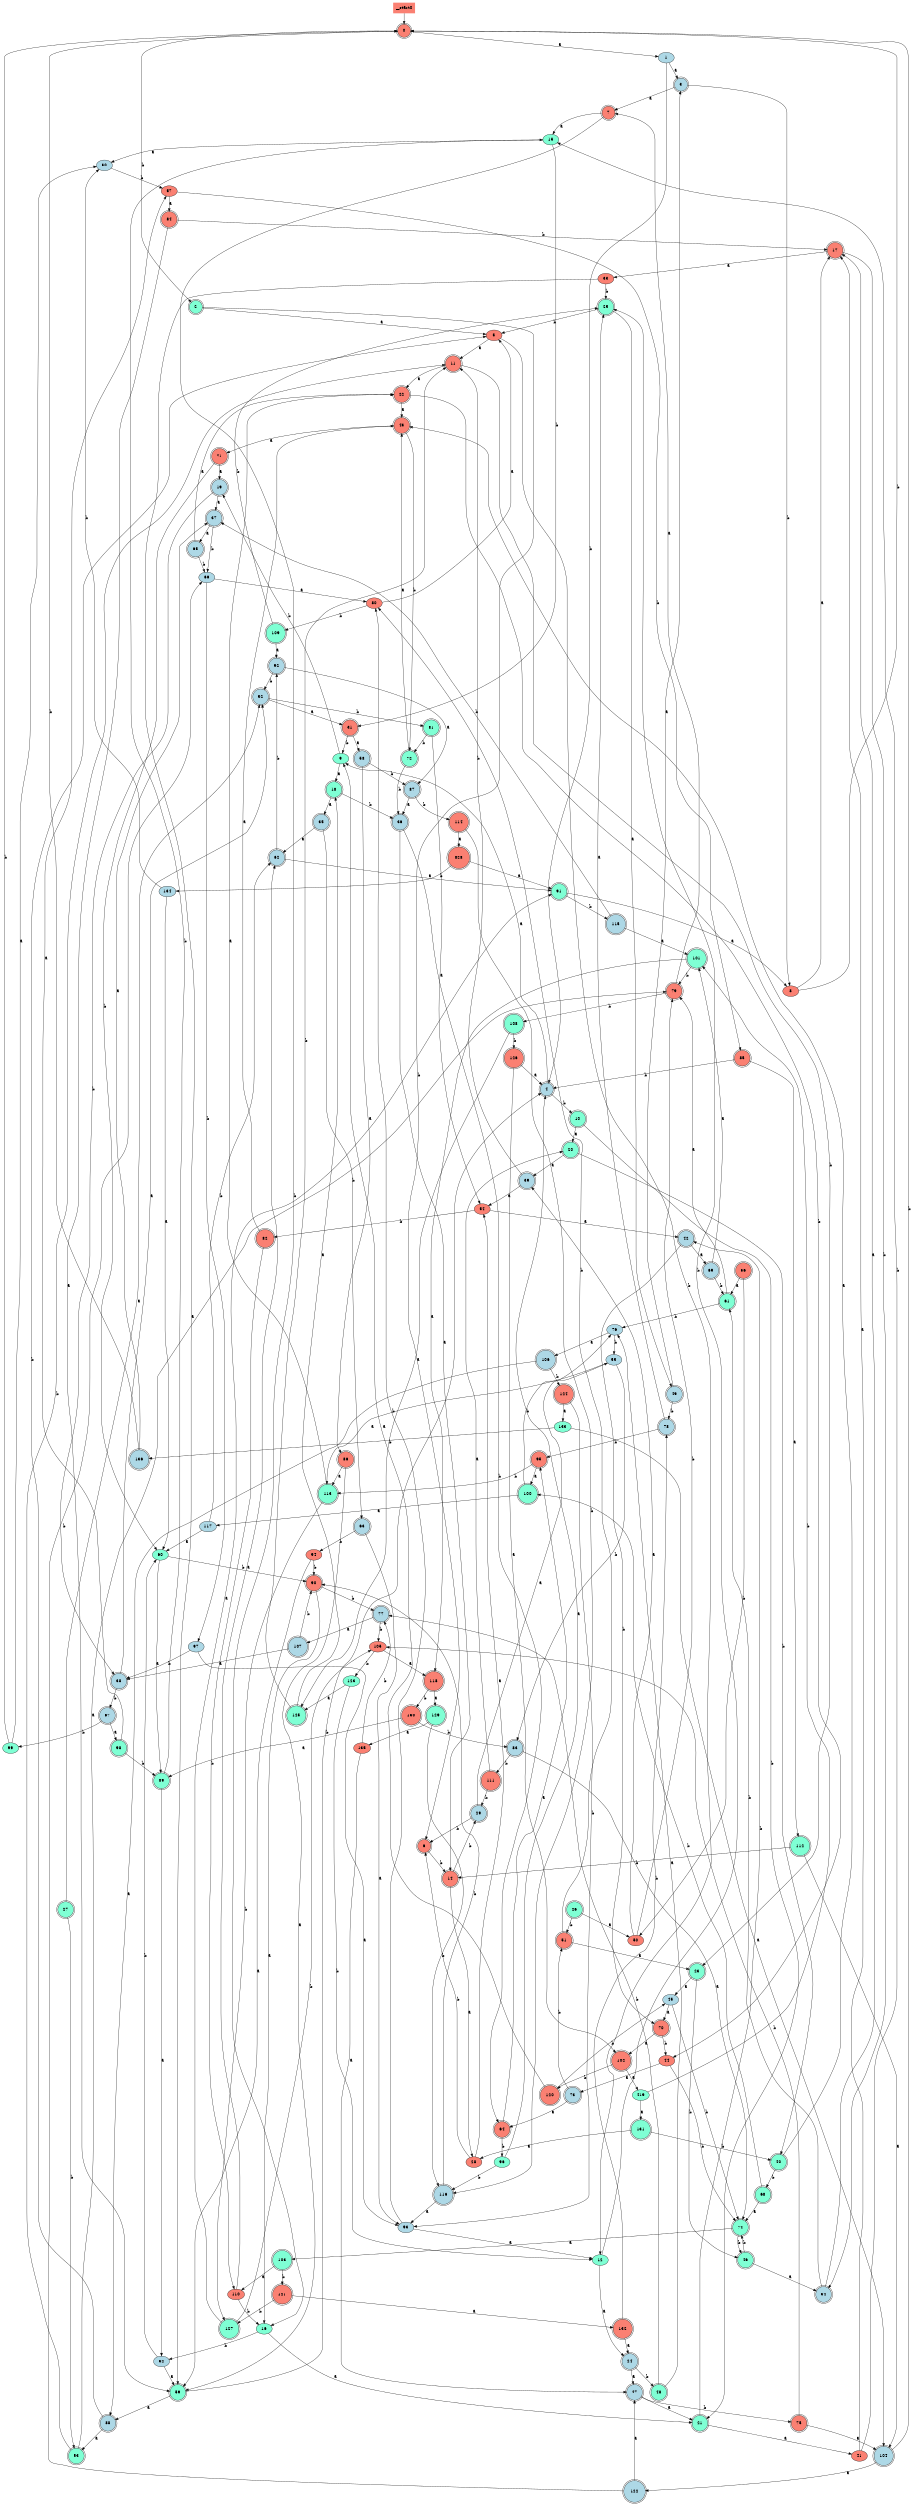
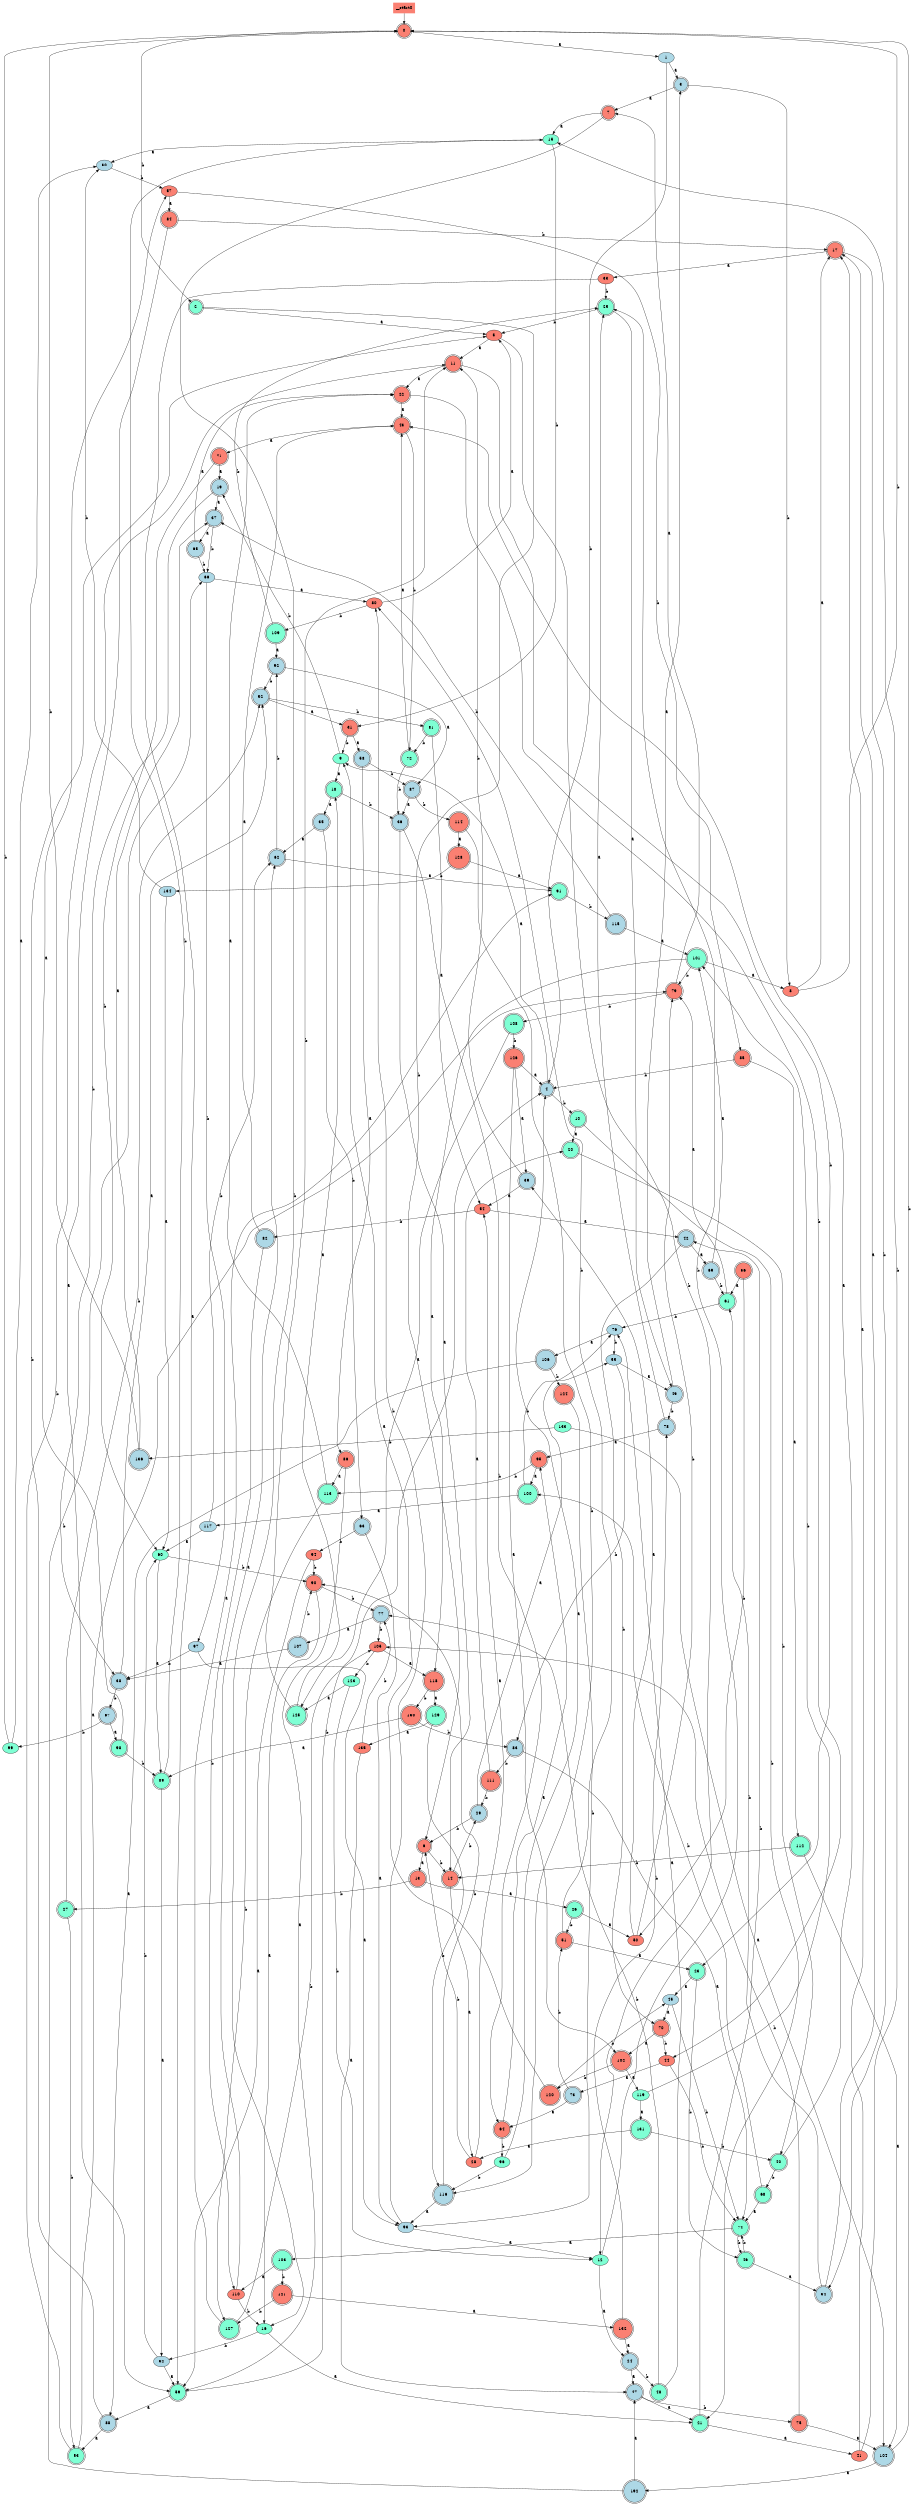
node "828": label "828" -> "128"
edge "91" -> "8": now "101" -> "8"
edge "20" -> "39": now "126" -> "39"
node "82": fillcolor salmon -> lightblue
edge "27" -> "52": label "a" -> "b"
edge "55" -> "113": now "55" -> "49"
edge "124" -> "133": removed, label "a"
edge "78" -> "95": label "b" -> "a"
node "13": added
node "419": label "419" -> "119"
node "122": label "122" -> "192"
